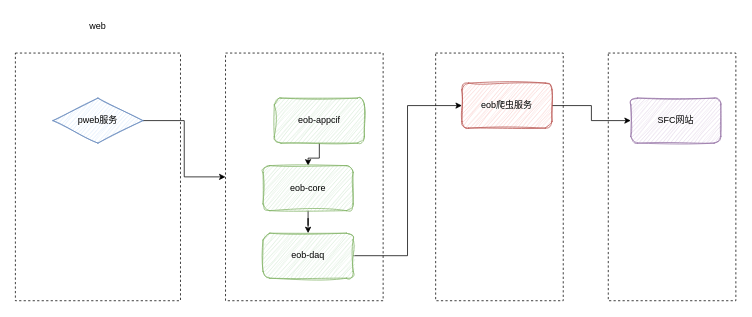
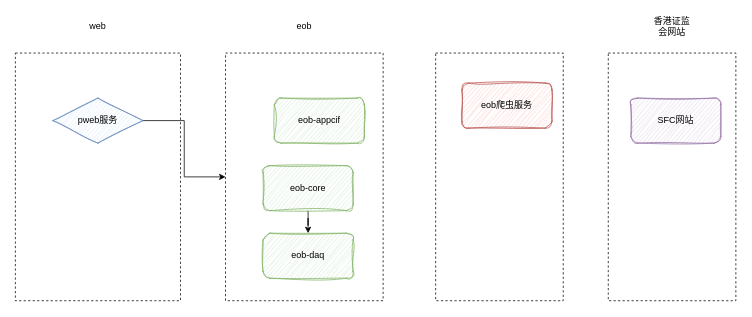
node "eob": added
node "香港证监会网站": added
edge "eob爬虫服务" -> "SFC网站": removed
edge "eob-appcif" -> "eob-core": removed
edge "eob-daq" -> "eob爬虫服务": removed
